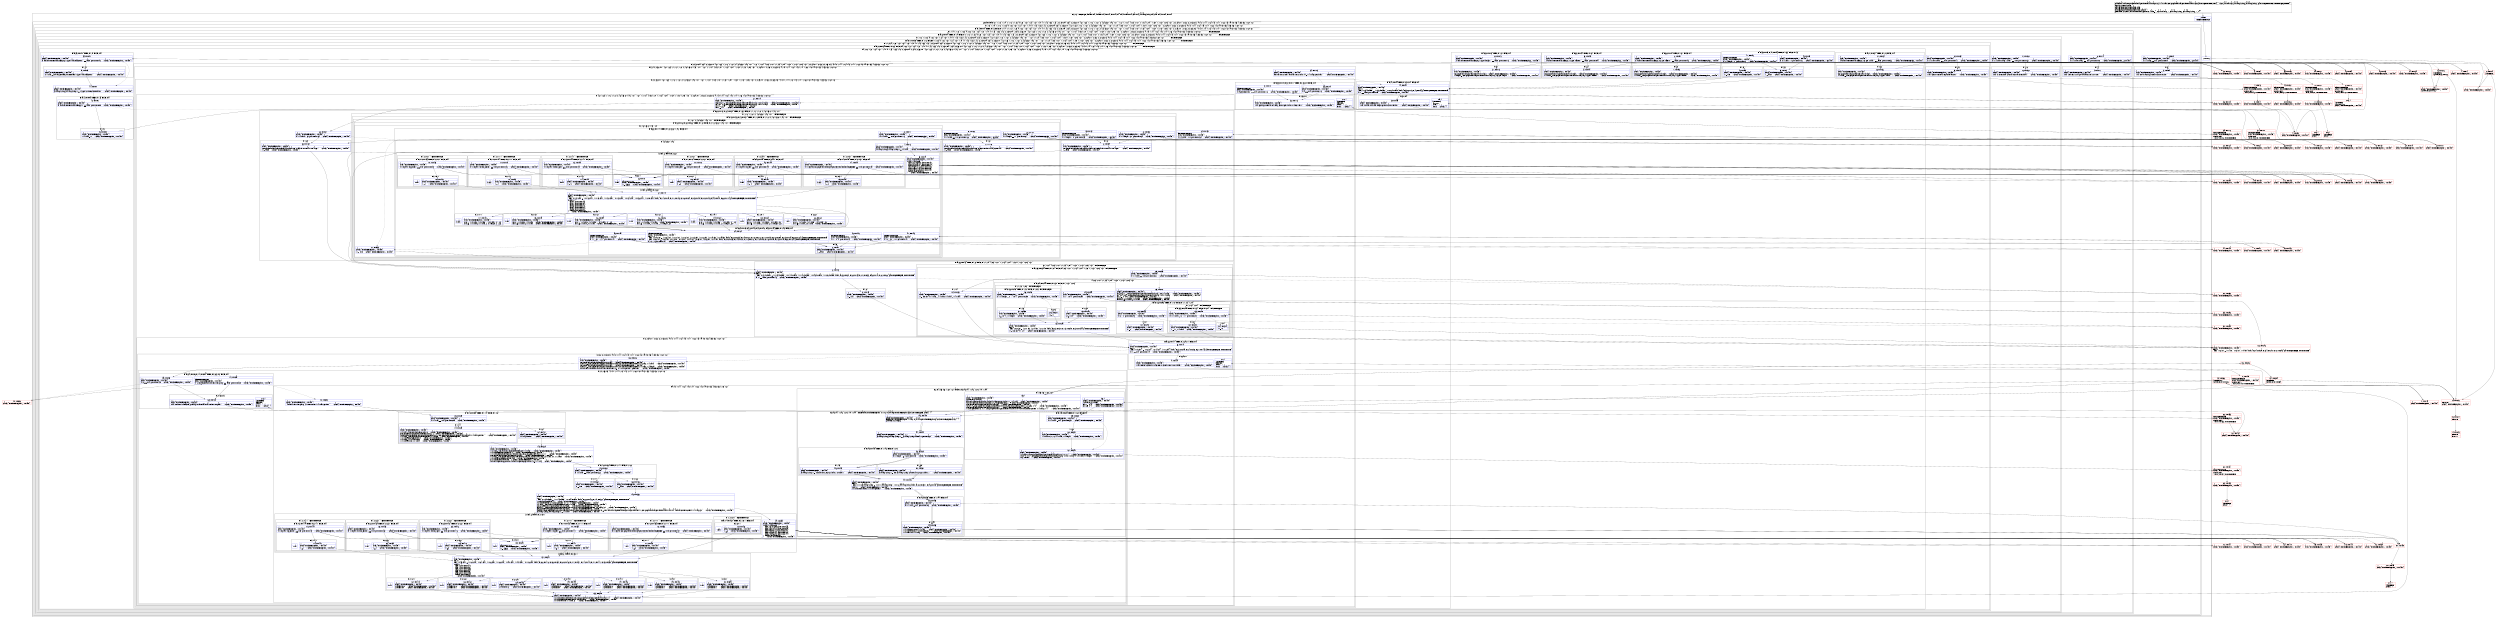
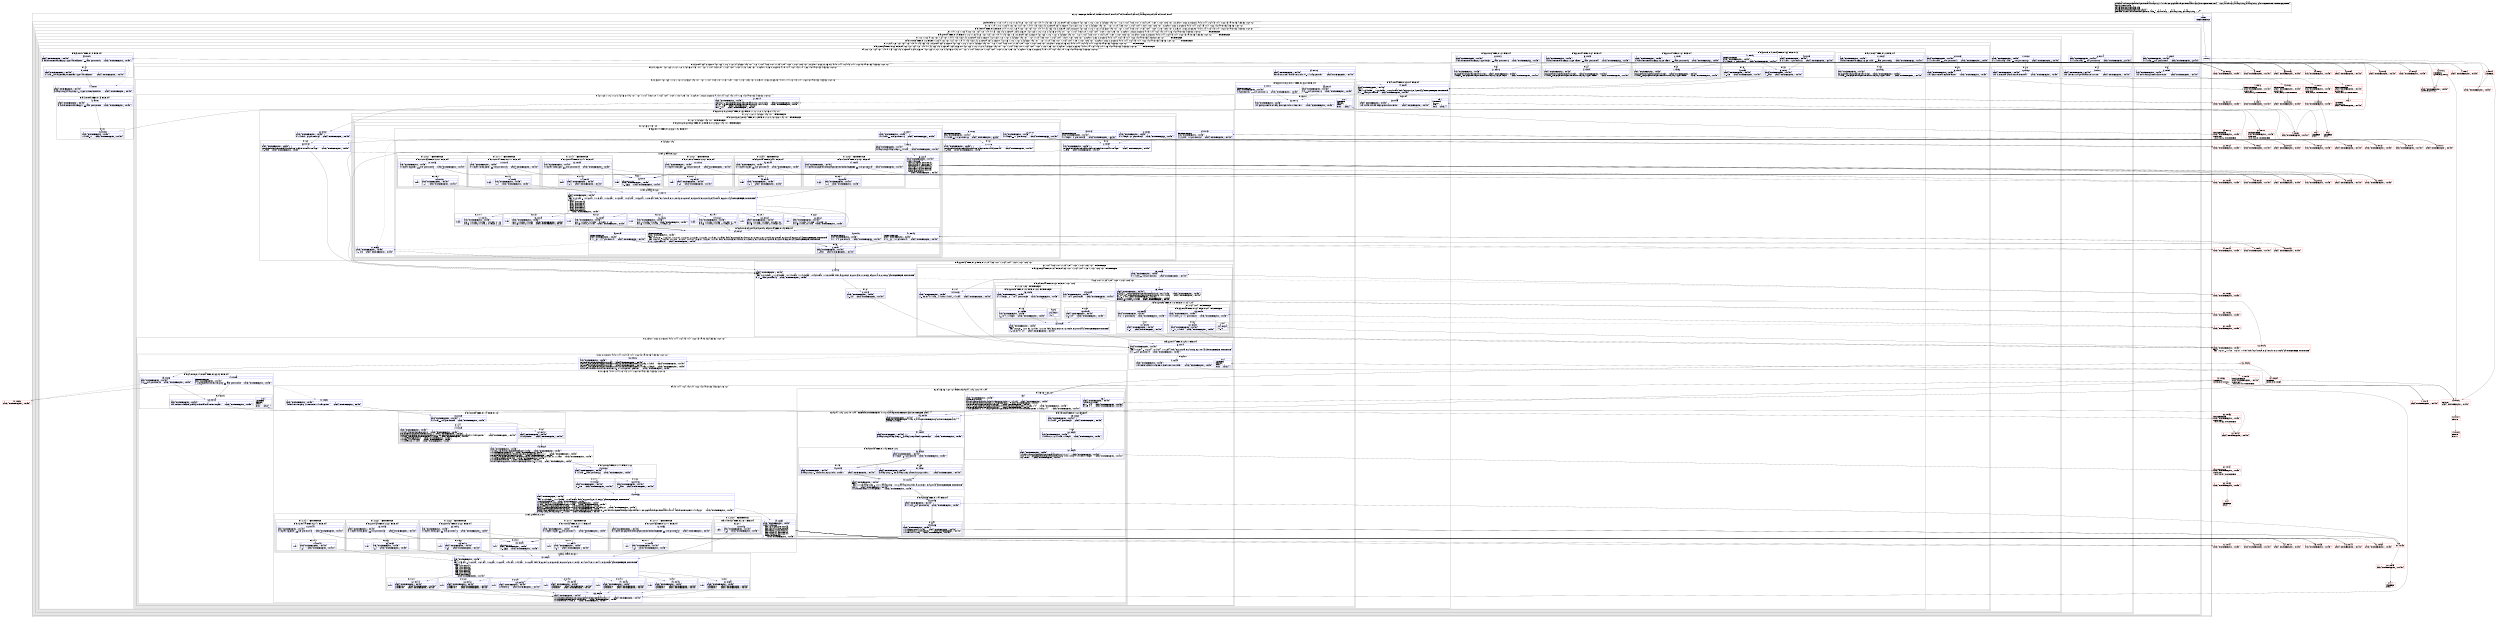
node "80: 0x0166": text "ADDED_TO_REGION" -> "GENERATE_TO_REGION"
node "91: 0x0193": text "ADDED_TO_INLINE" -> "ADDED_TO_REGION"
